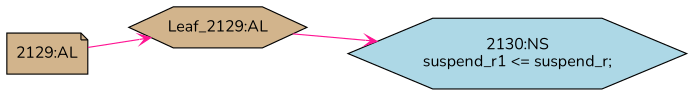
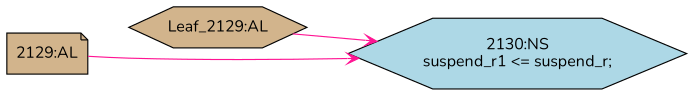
edge "2129:AL" -> "Leaf_2129:AL": now "2129:AL" -> "2130:NS suspend_r1 <= suspend_r;"
